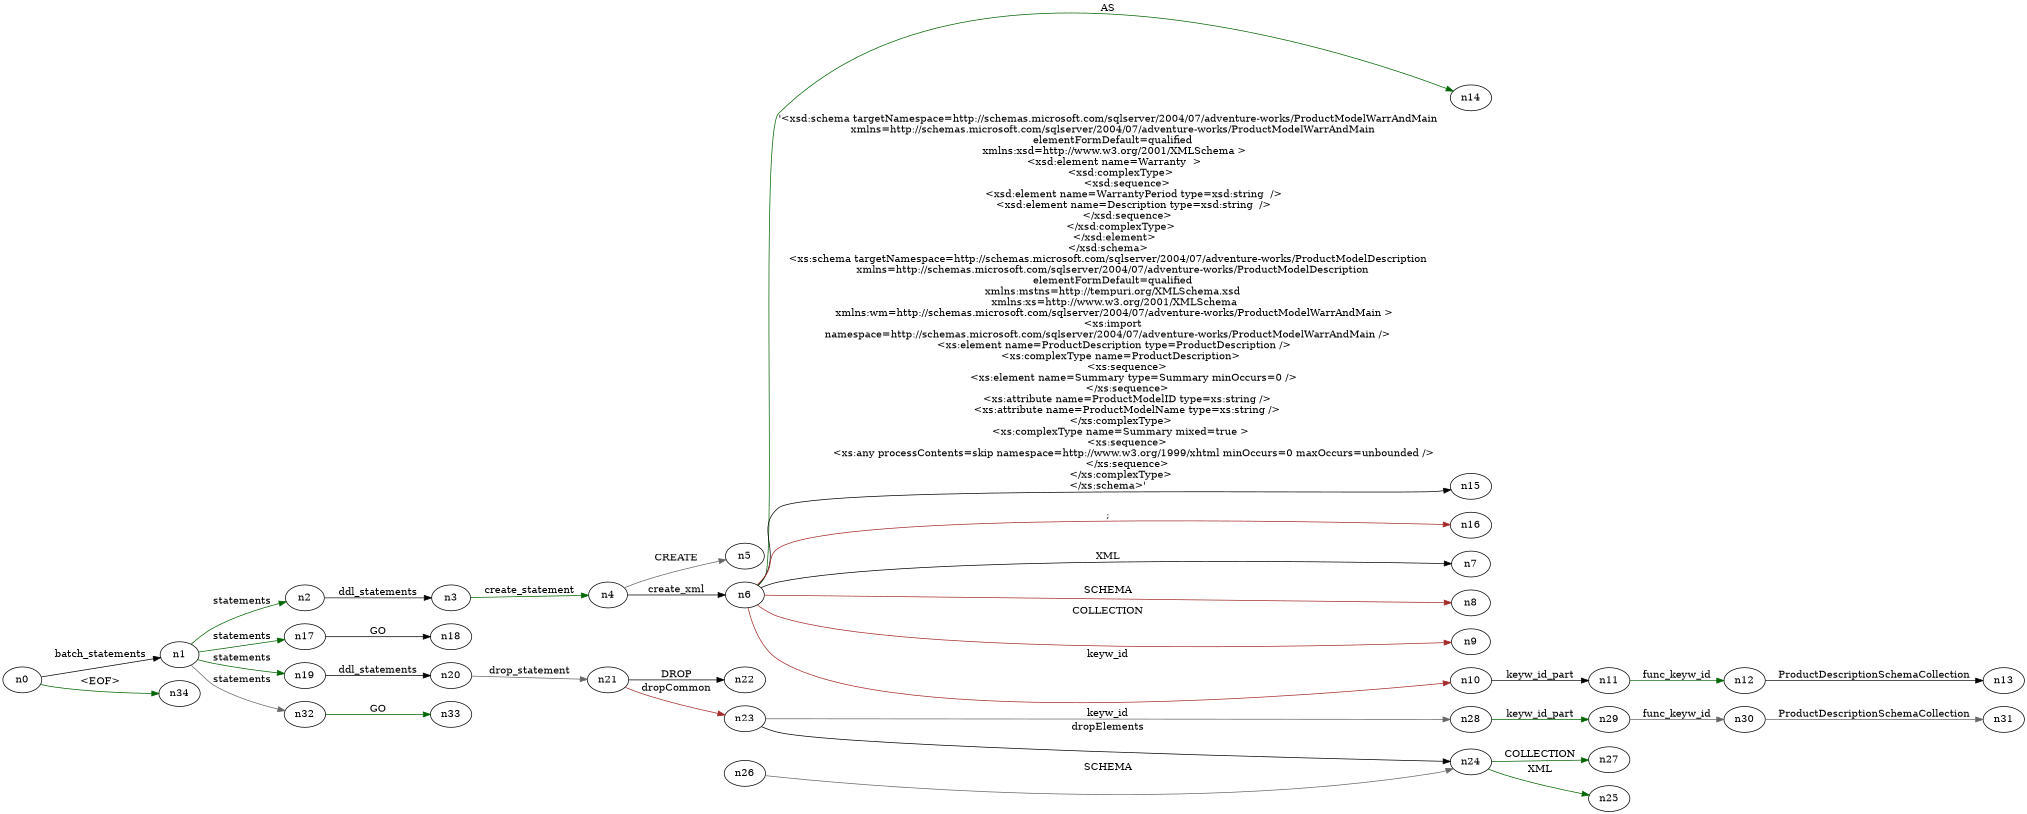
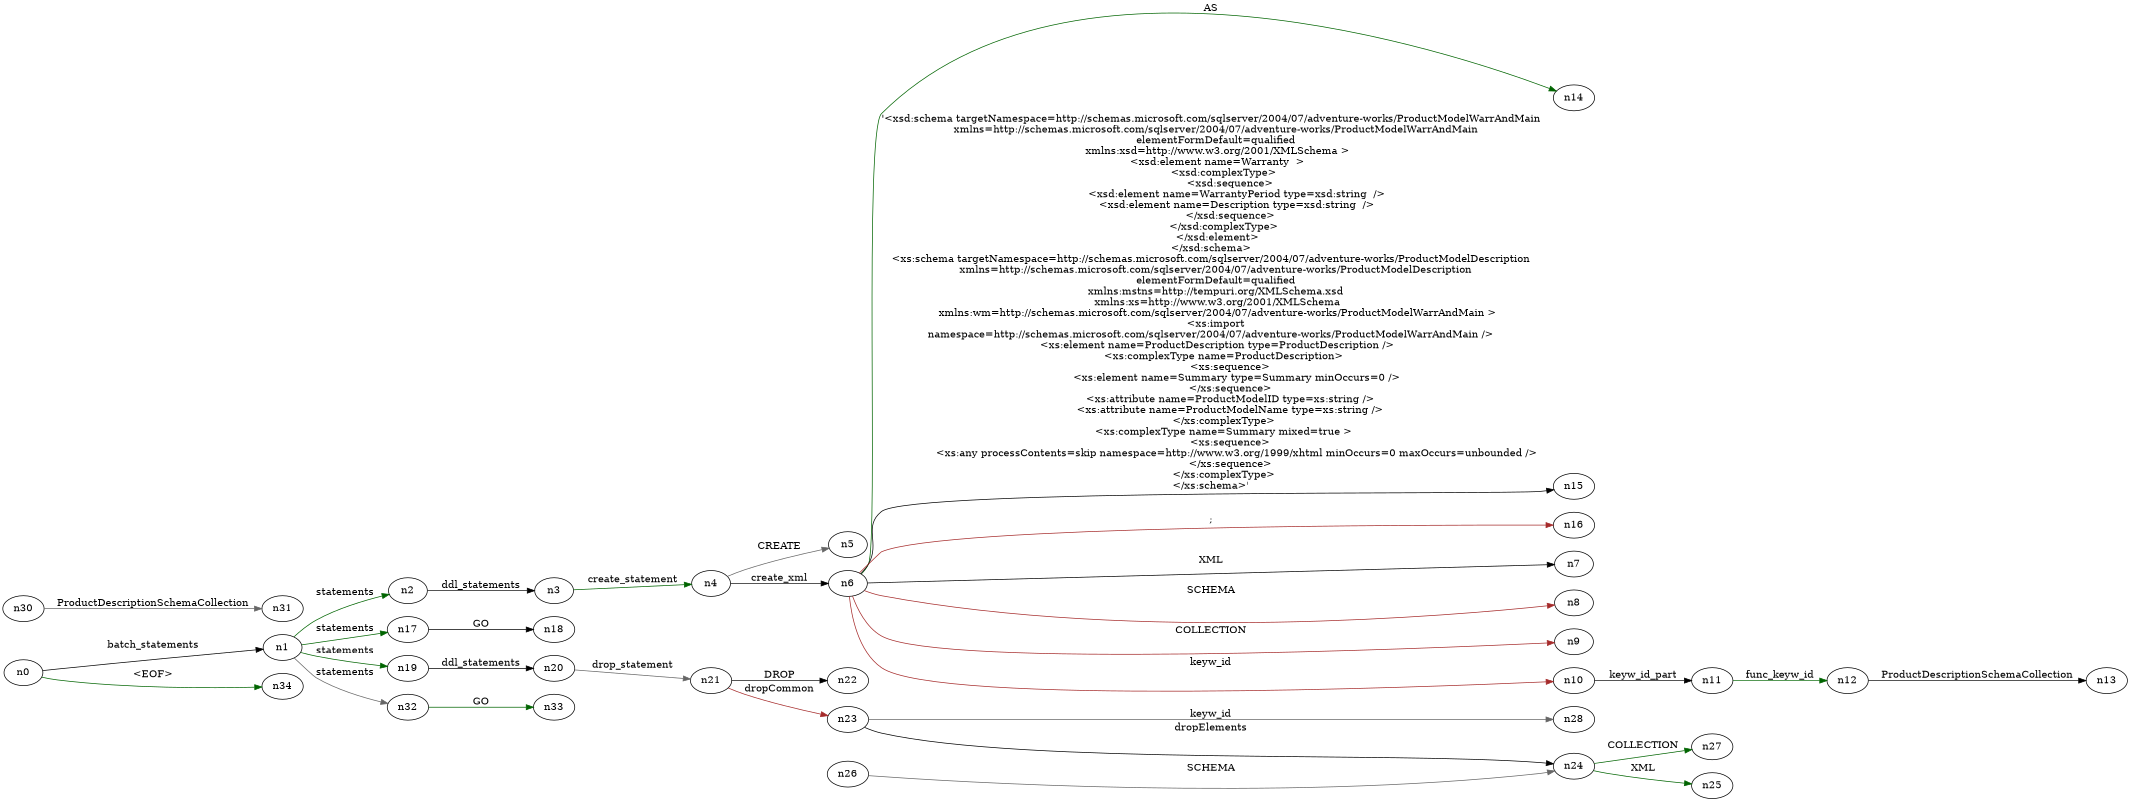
node "n29": removed
